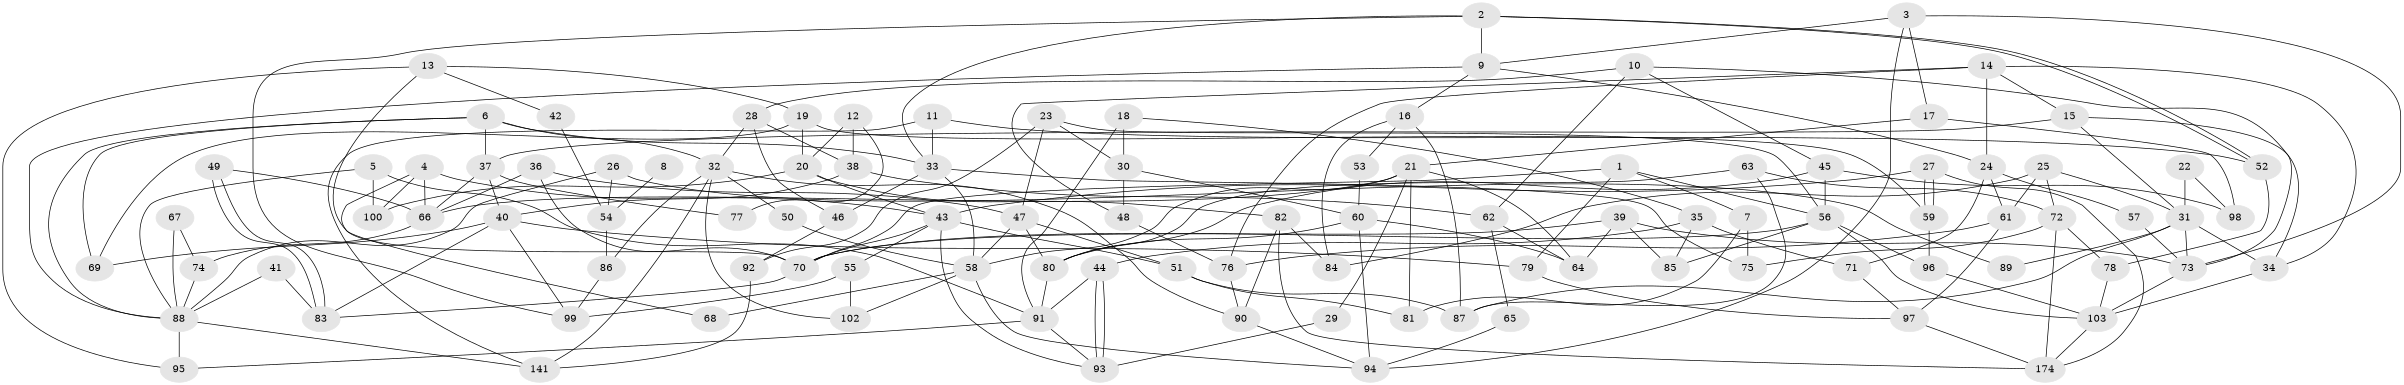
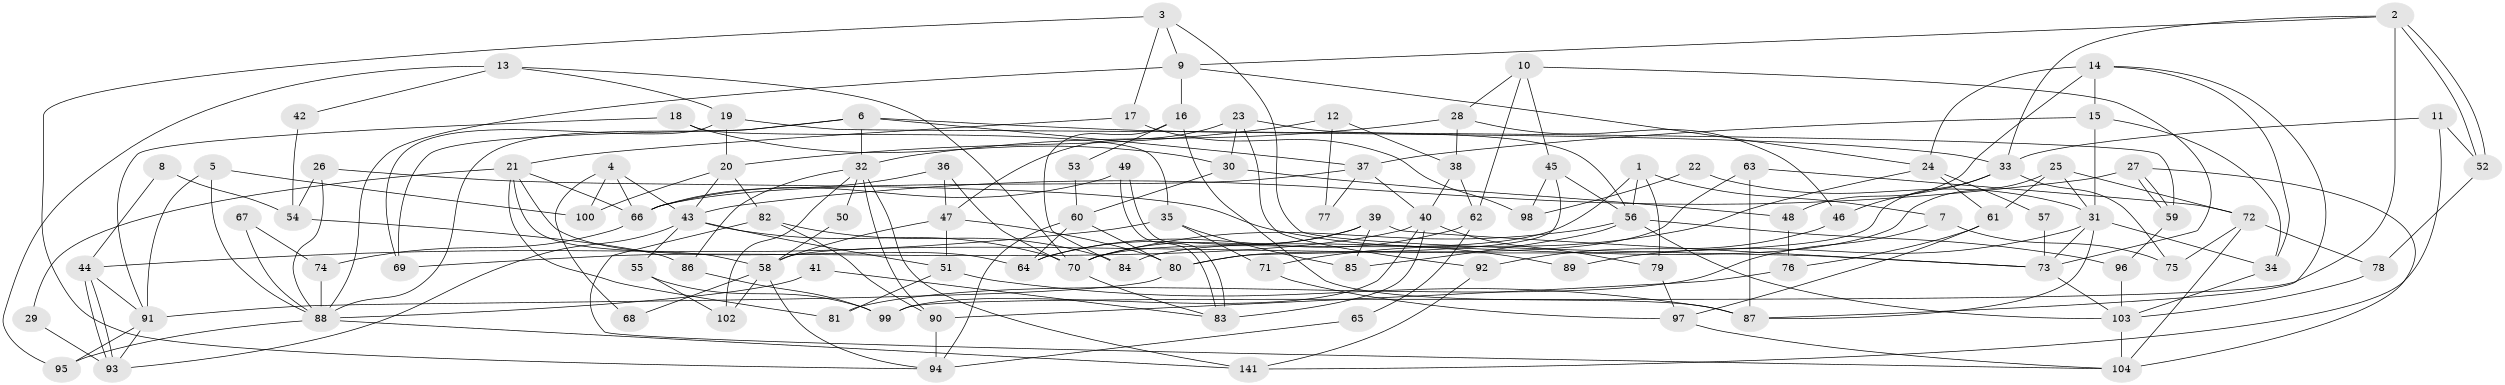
edge "14" -- "76": now "14" -- "87"
edge "8" -- "44": added
node "174": label "174" -> "104"
